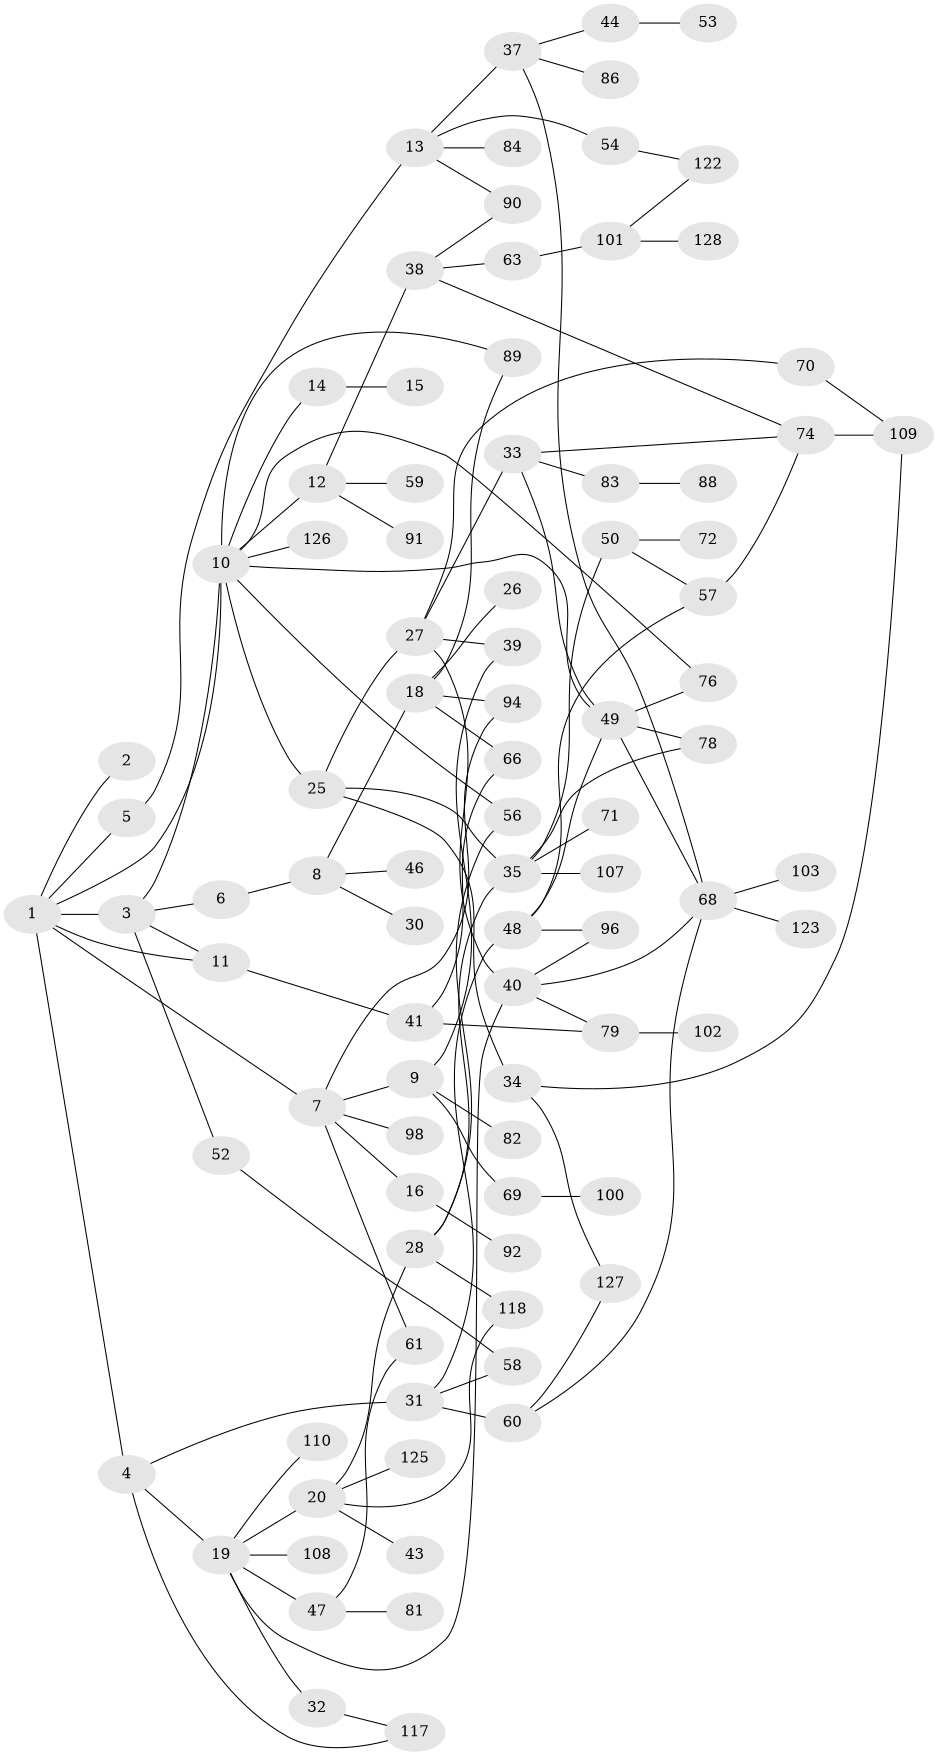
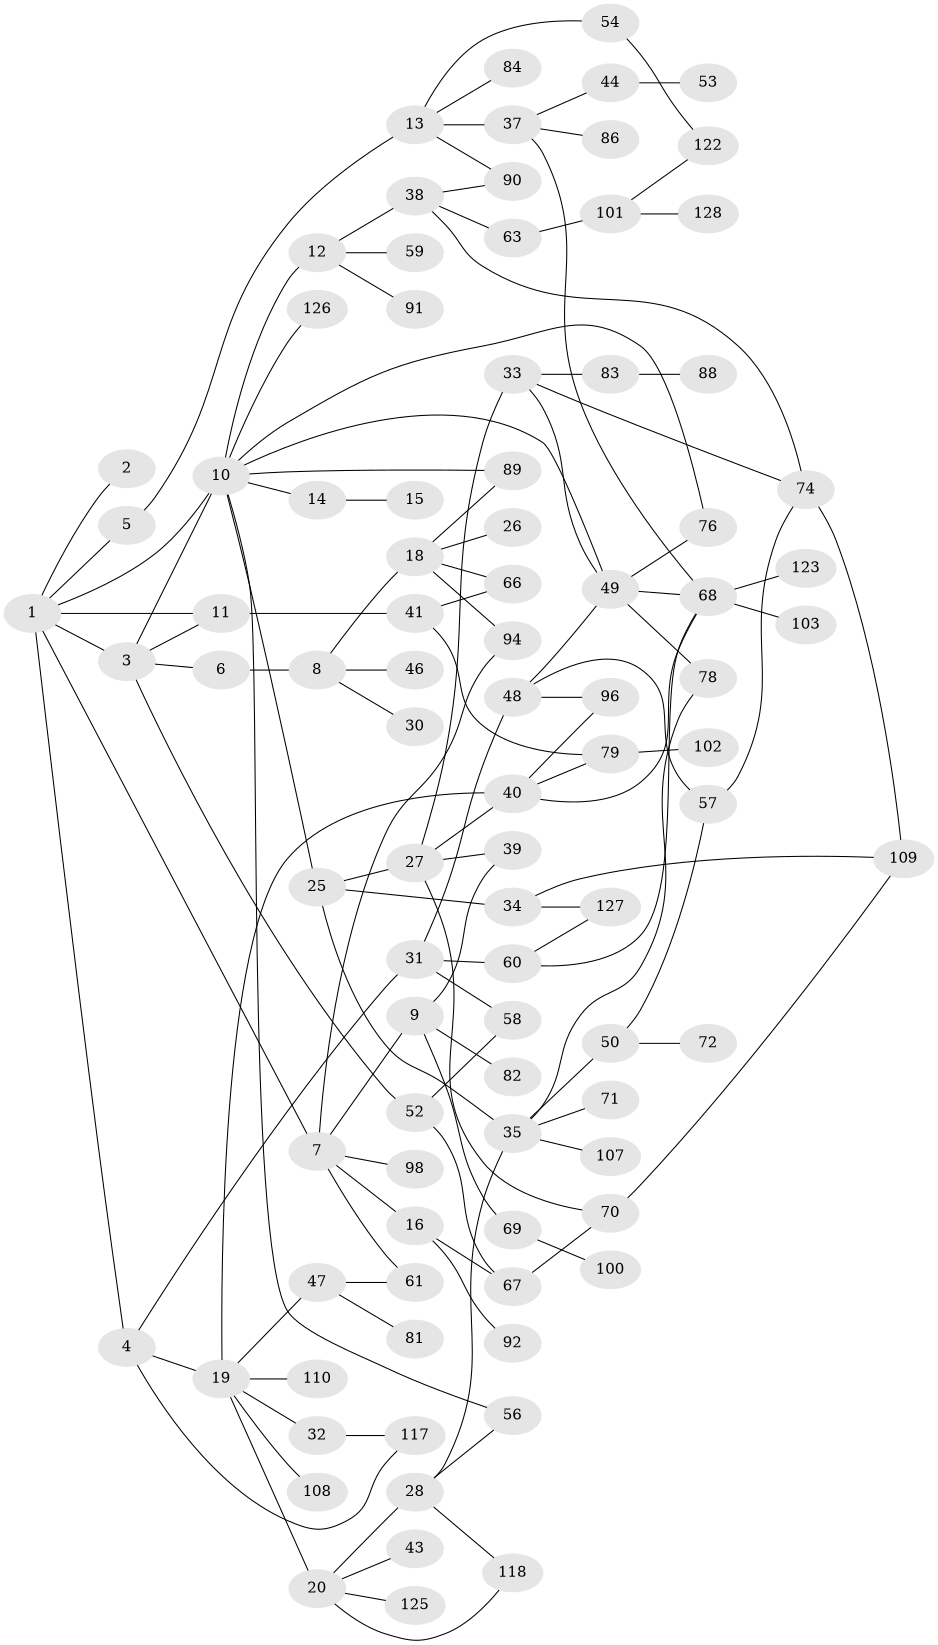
node "67": added
